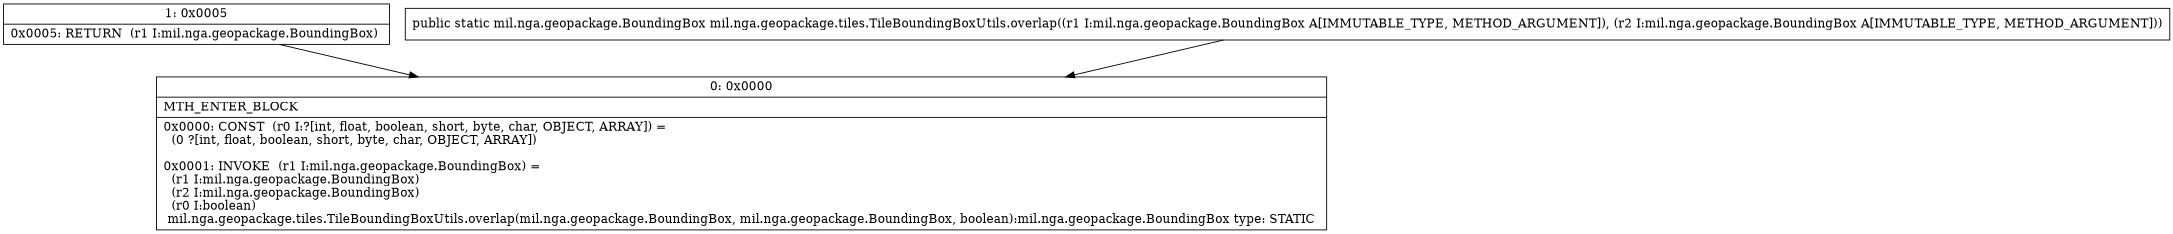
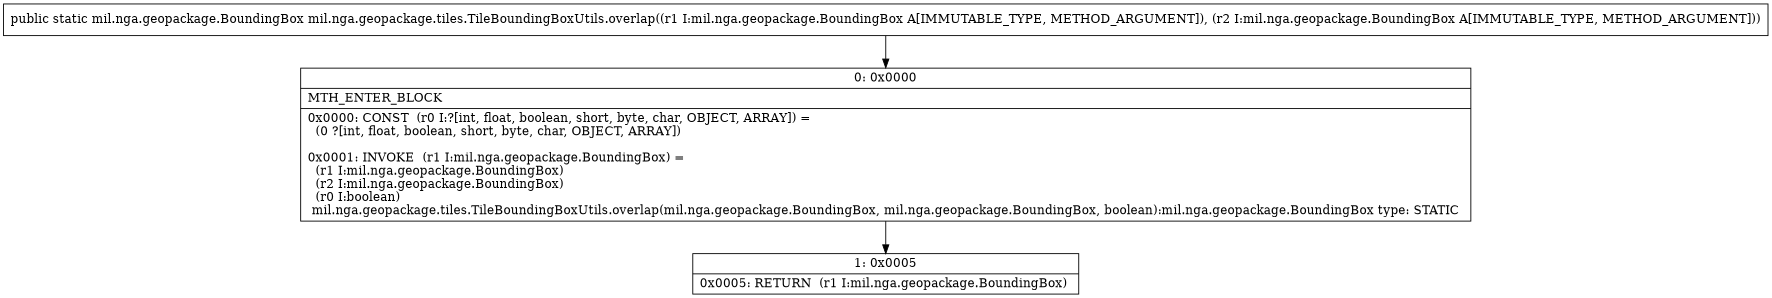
edge "1: 0x0005" -> "0: 0x0000": reversed
